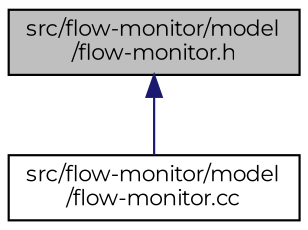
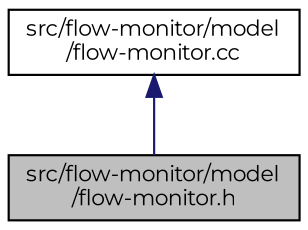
edge "src/flow-monitor/model /flow-monitor.cc" -> "src/flow-monitor/model /flow-monitor.h": reversed
